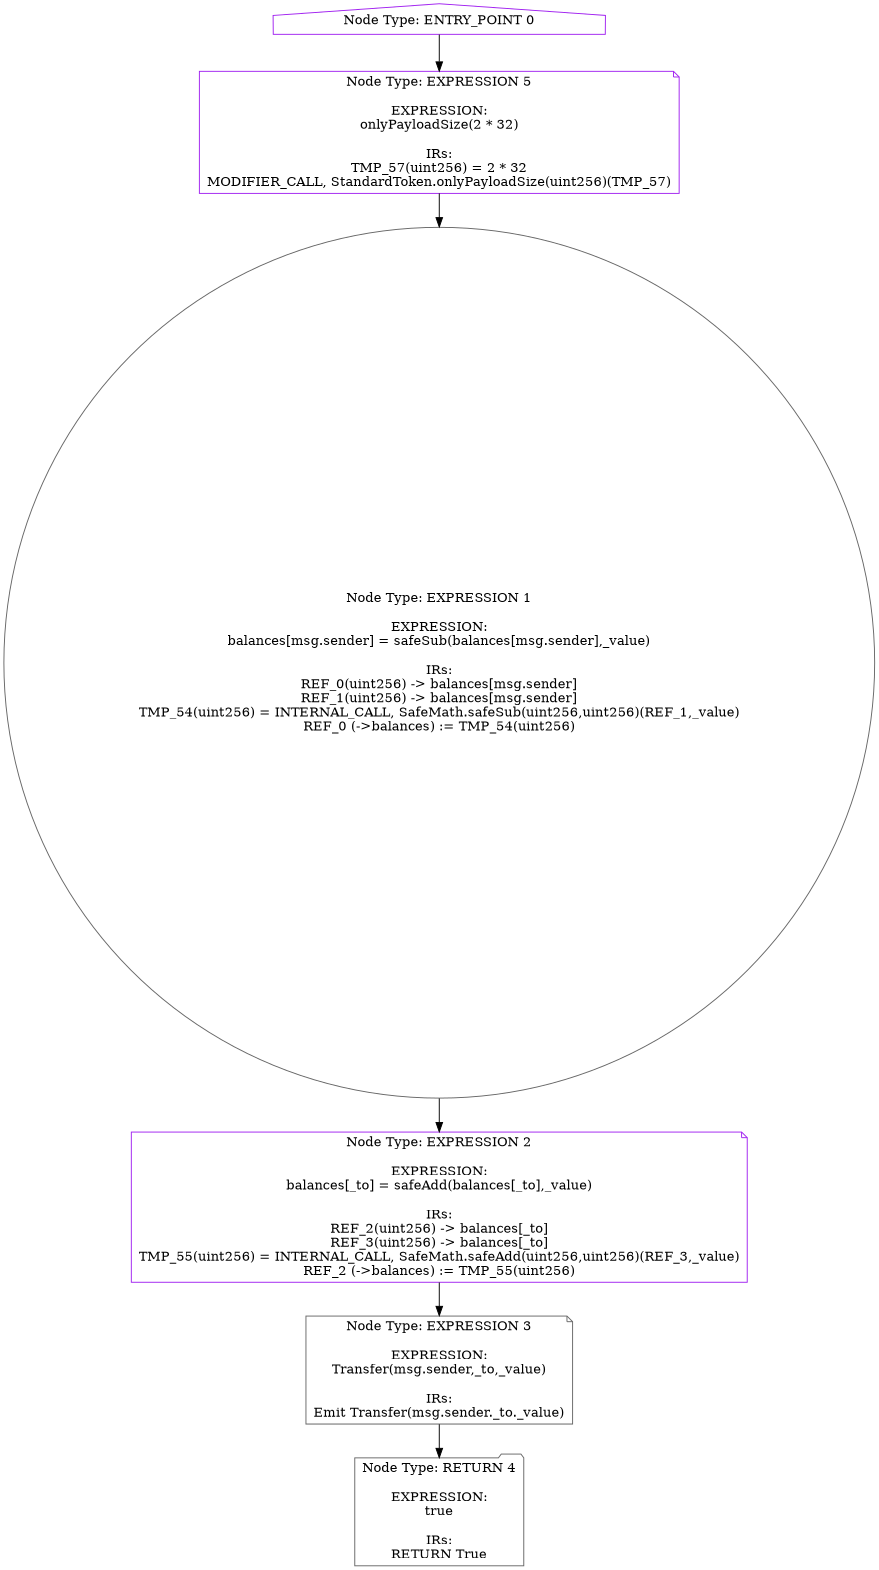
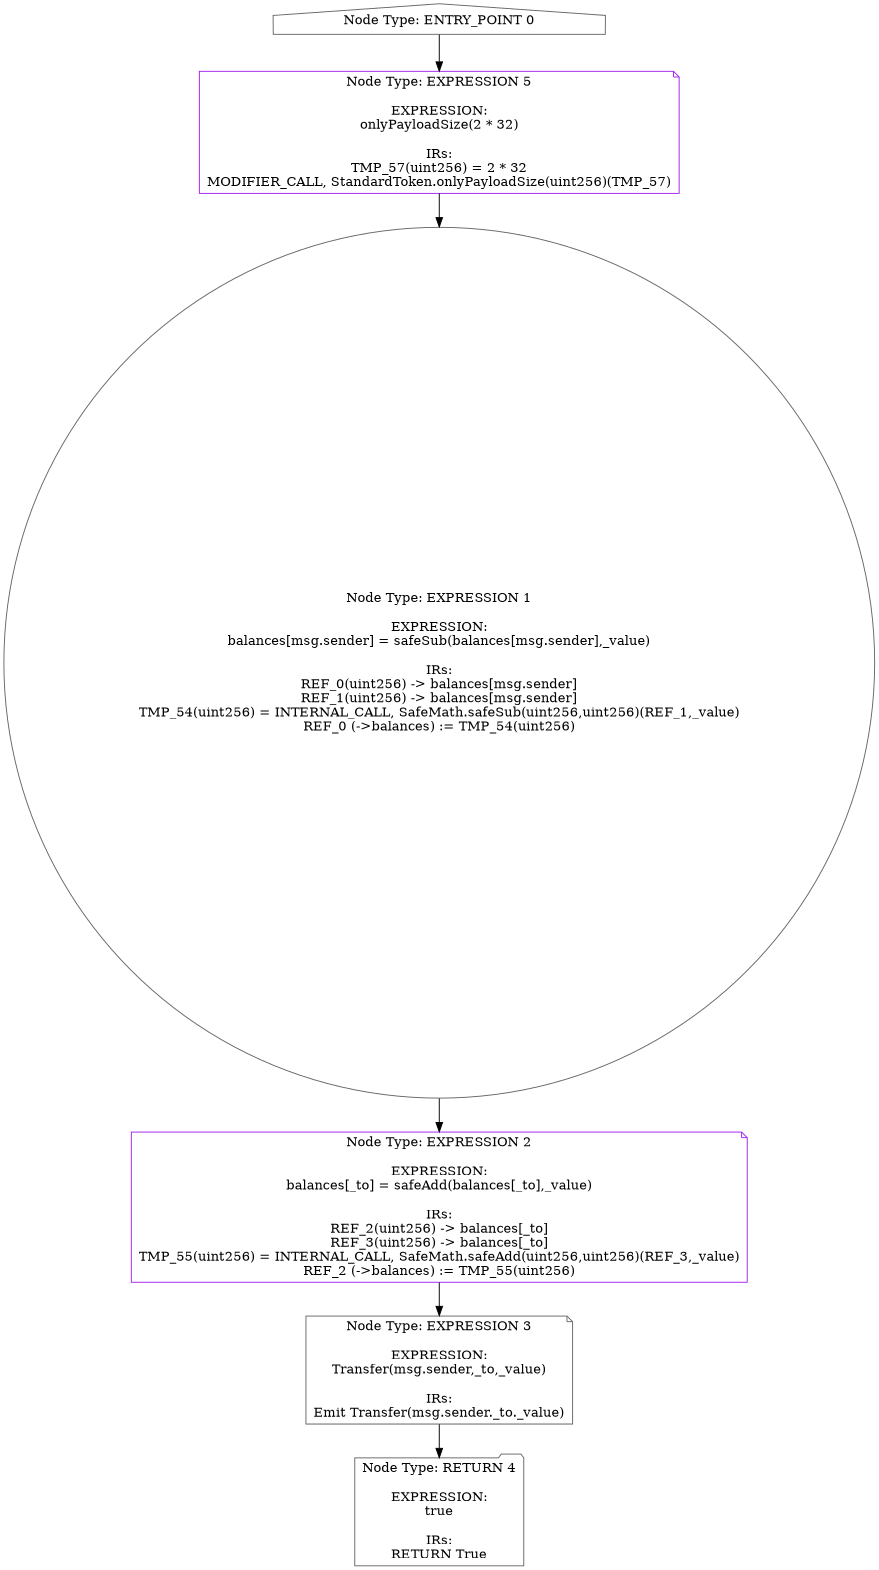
node "Node Type: ENTRY_POINT 0": color purple -> gray40
